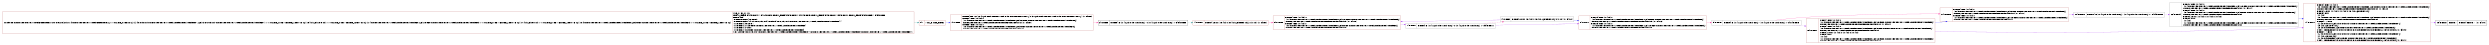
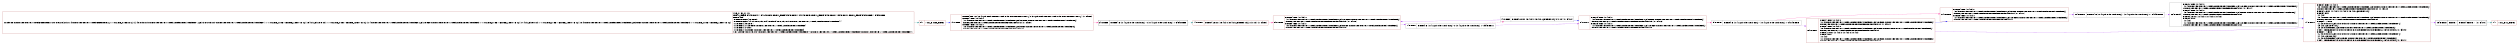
node "1: ?": added
